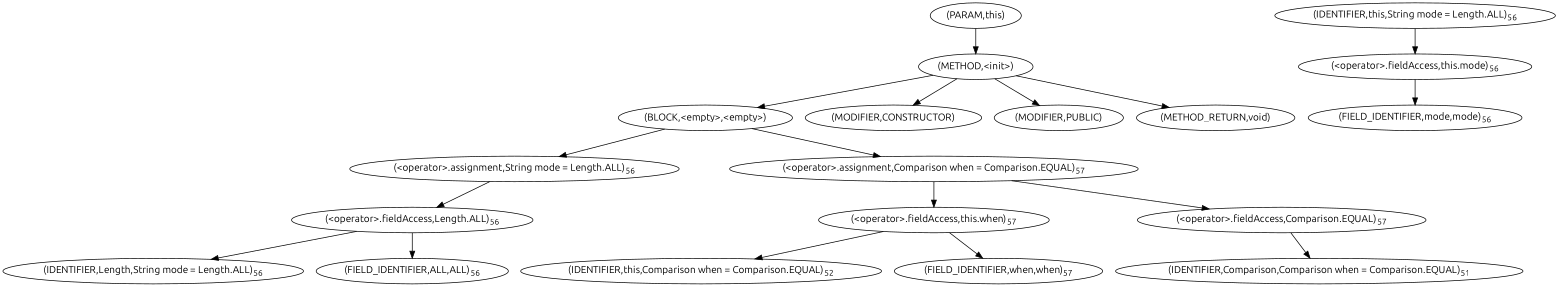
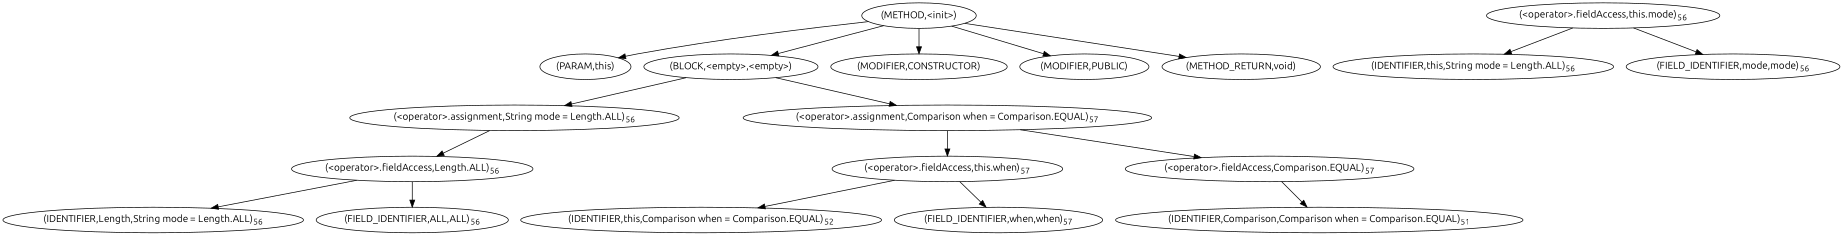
edge "(PARAM,this)" -> "(METHOD,<init>)": reversed
edge "(IDENTIFIER,this,String mode = Length.ALL)" -> "(<operator>.fieldAccess,this.mode)": reversed
